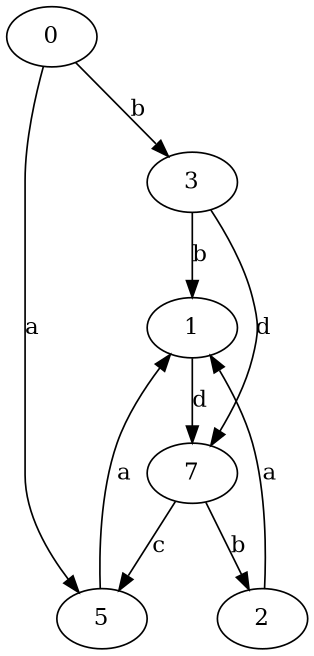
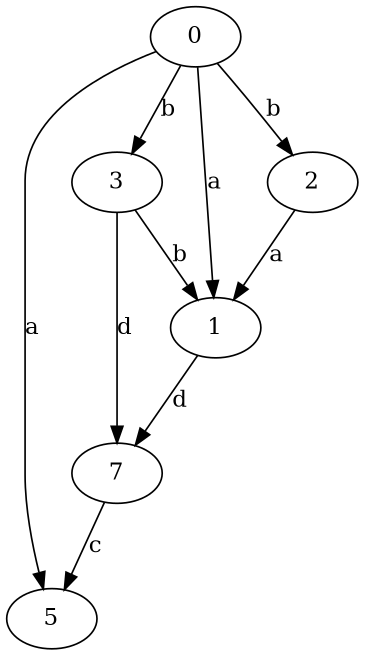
edge "5" -> "1": now "0" -> "1"
edge "7" -> "2": now "0" -> "2"
